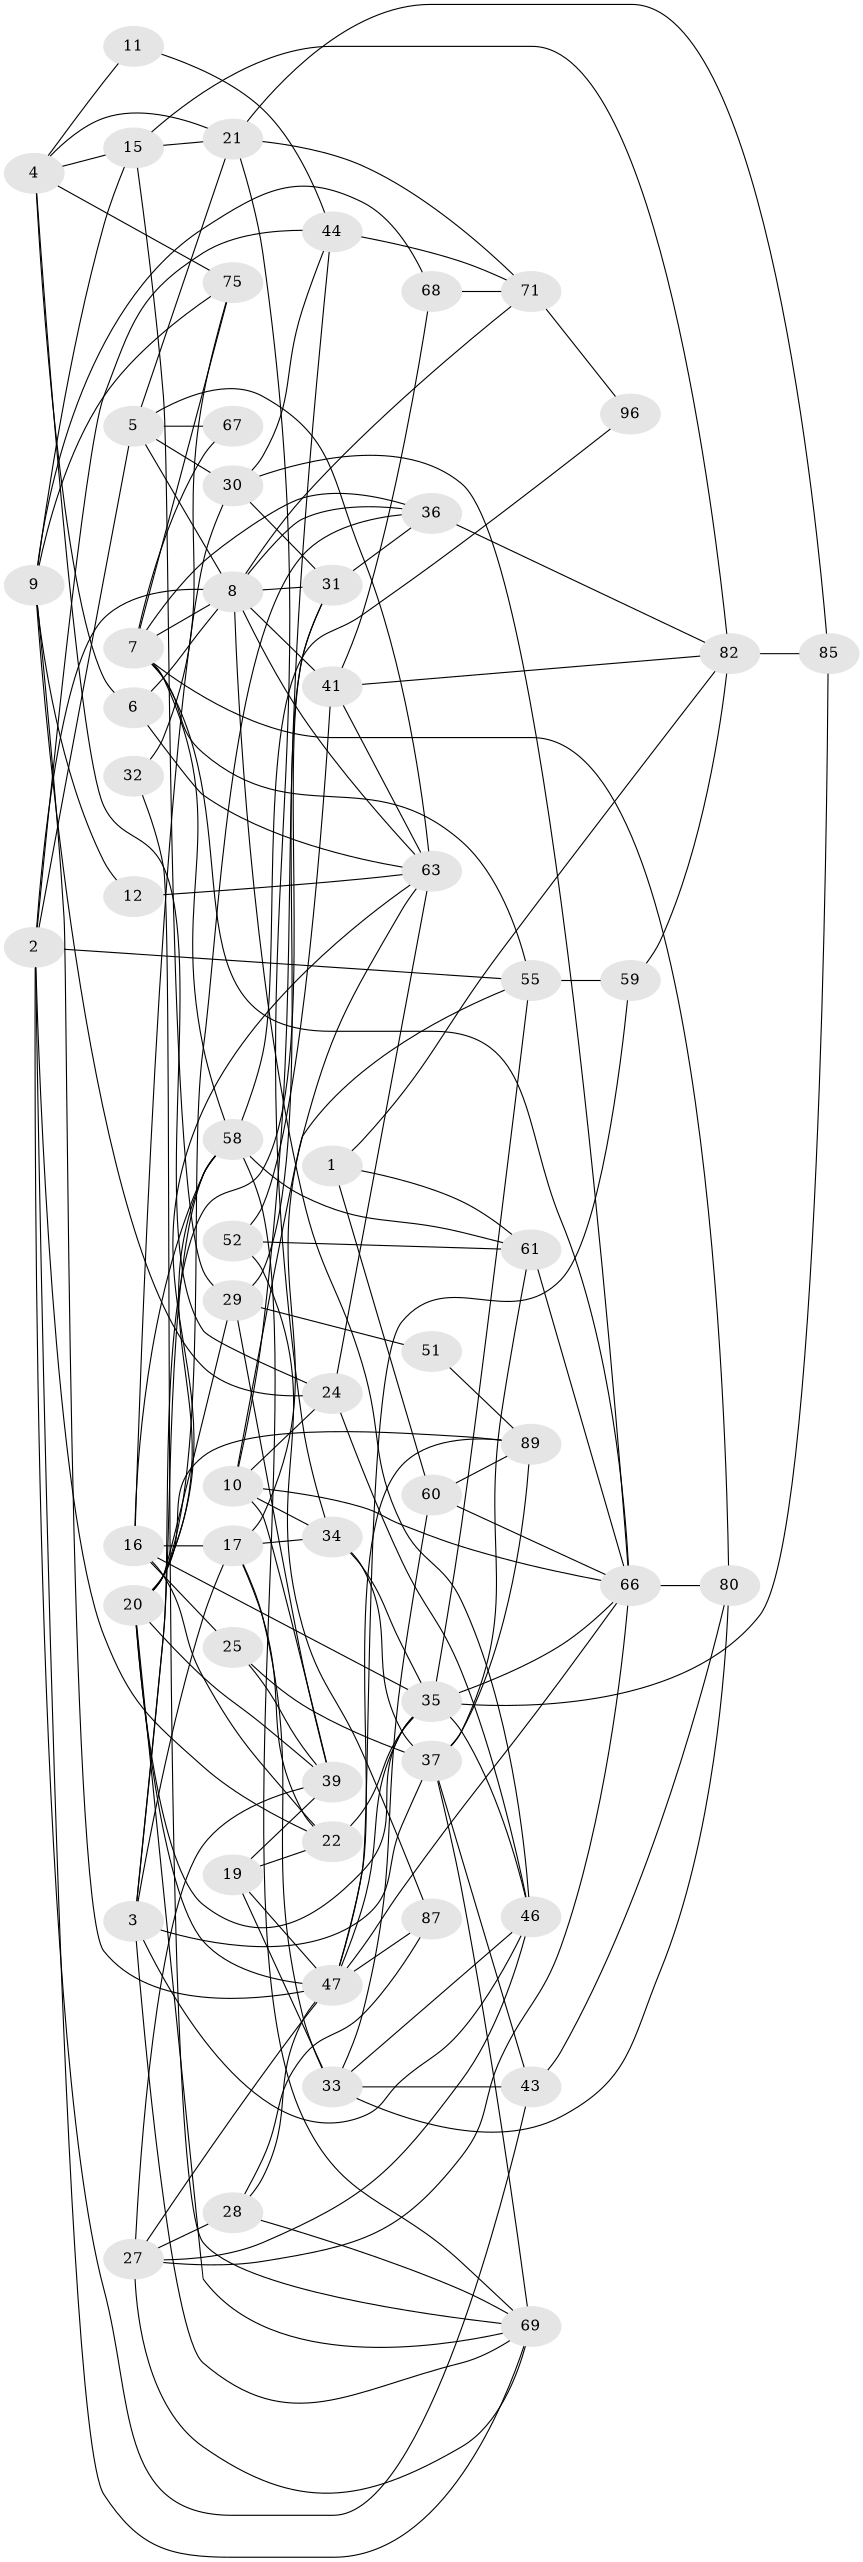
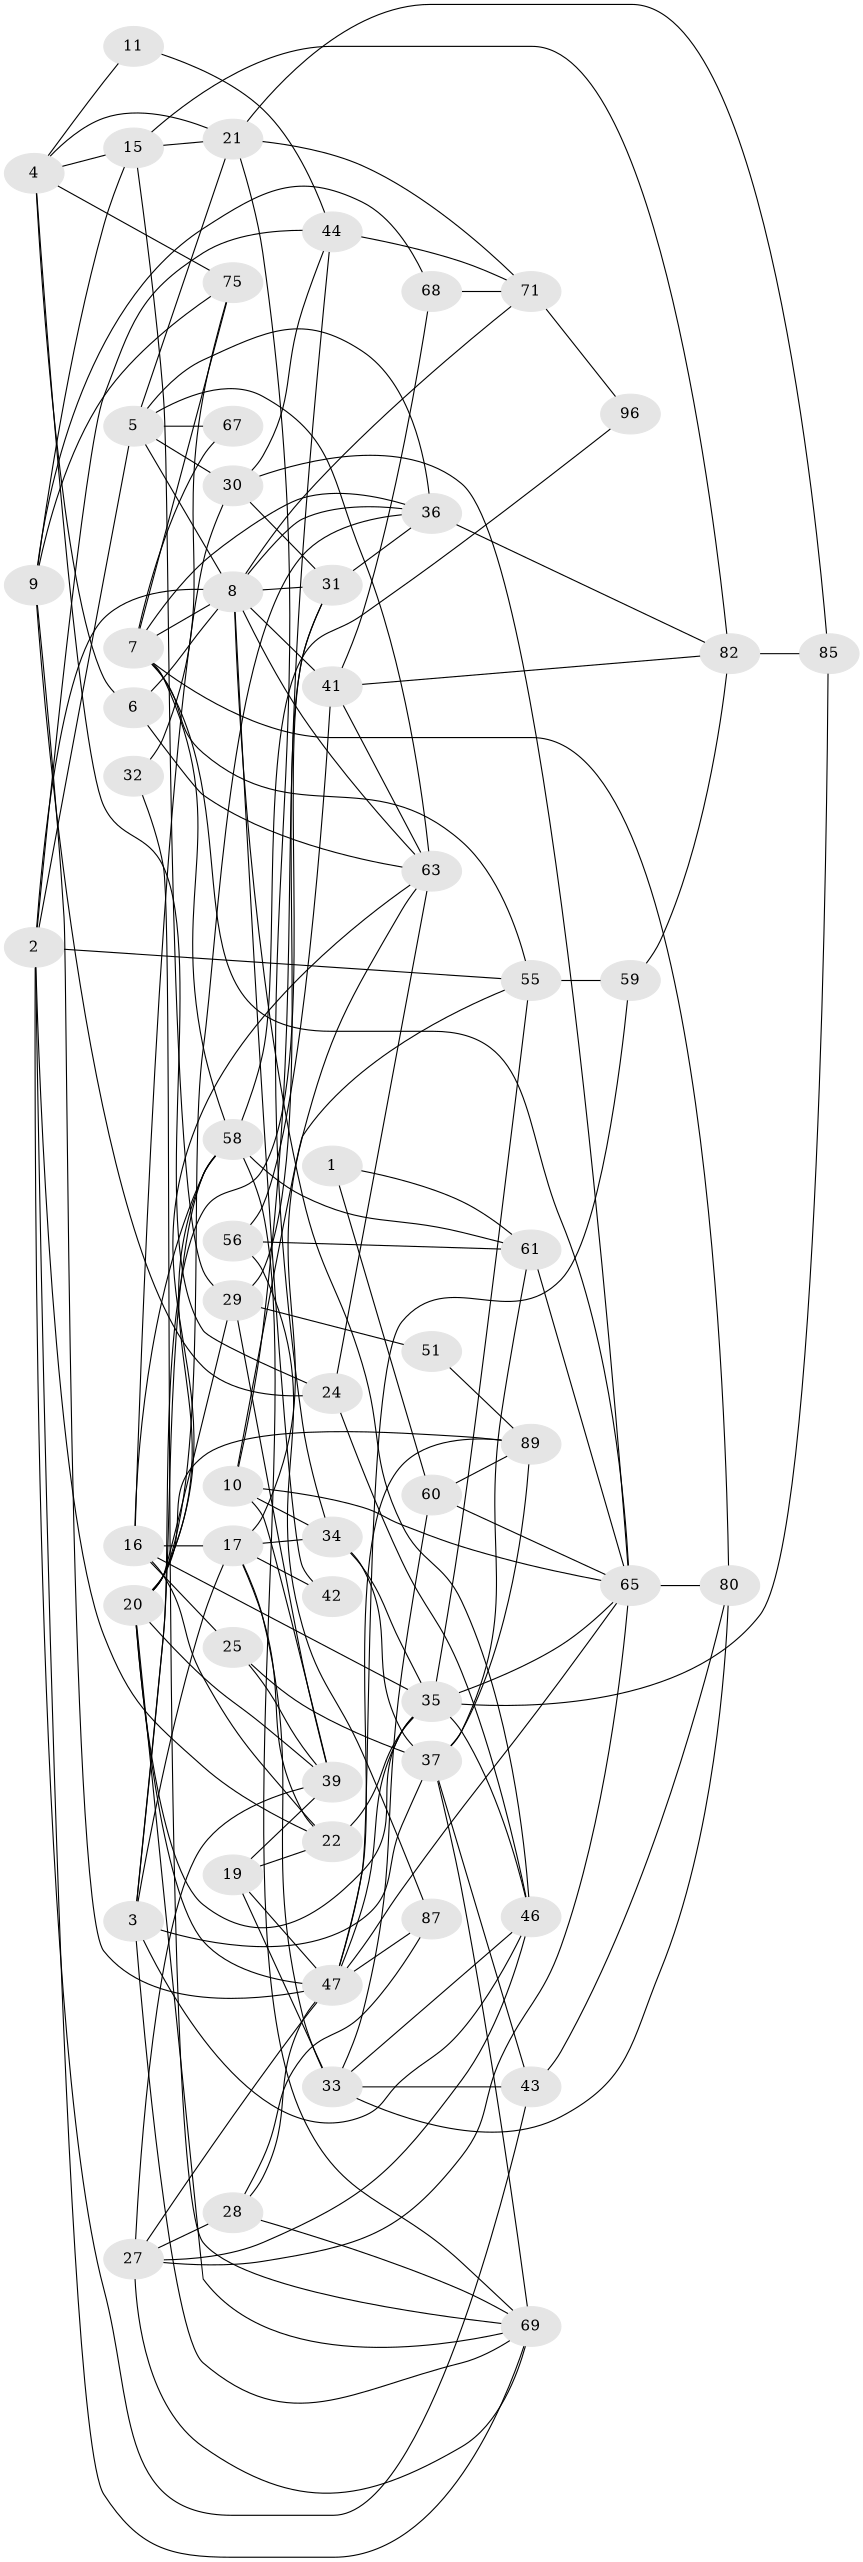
edge "5" -- "36": added
node "12": removed
edge "82" -- "1": removed
node "52": label "52" -> "56"
edge "24" -- "10": removed
node "66": label "66" -> "65"
node "42": added
